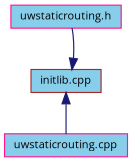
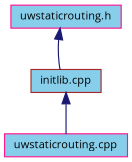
edge "uwstaticrouting.h" -> "initlib.cpp": reversed
